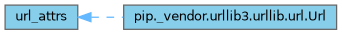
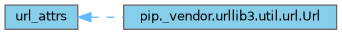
node "pip._vendor.urllib3.urllib.url.Url": label "pip._vendor.urllib3.urllib.url.Url" -> "pip._vendor.urllib3.util.url.Url"
